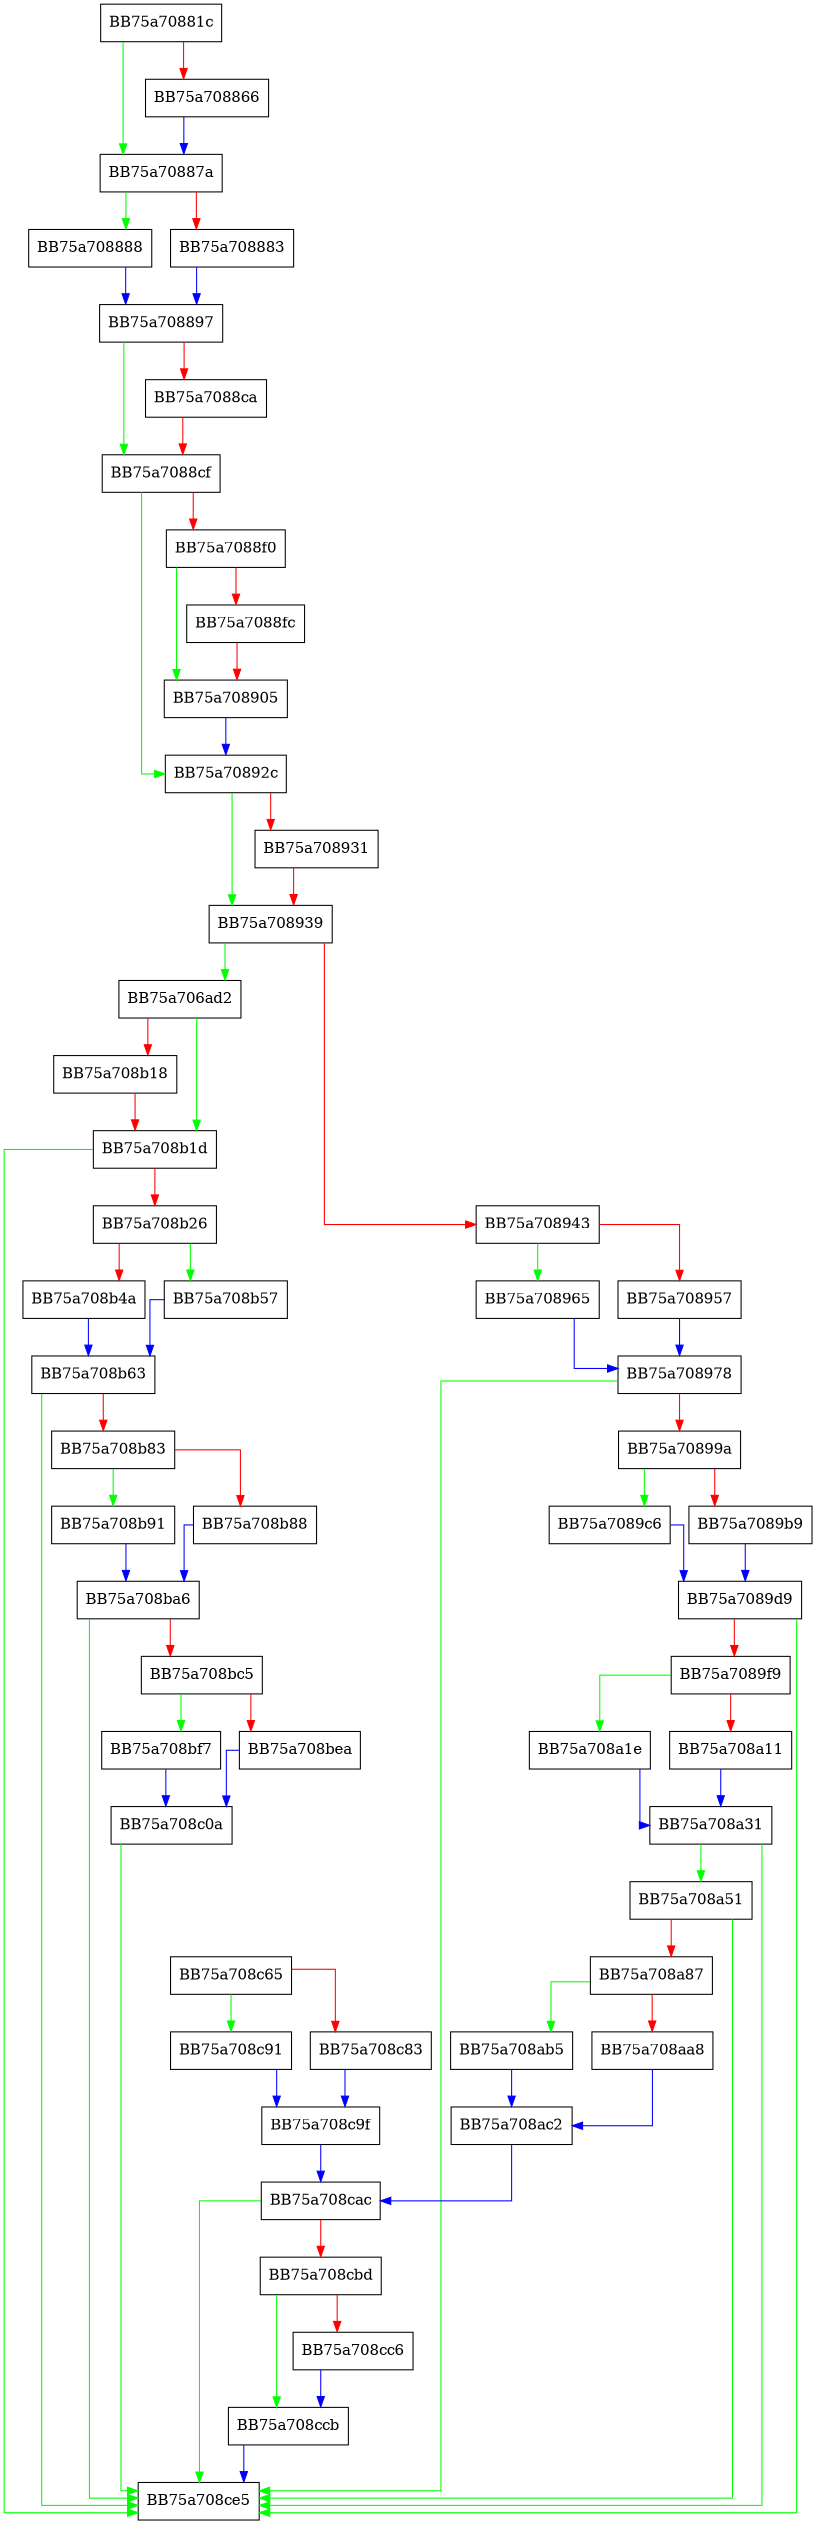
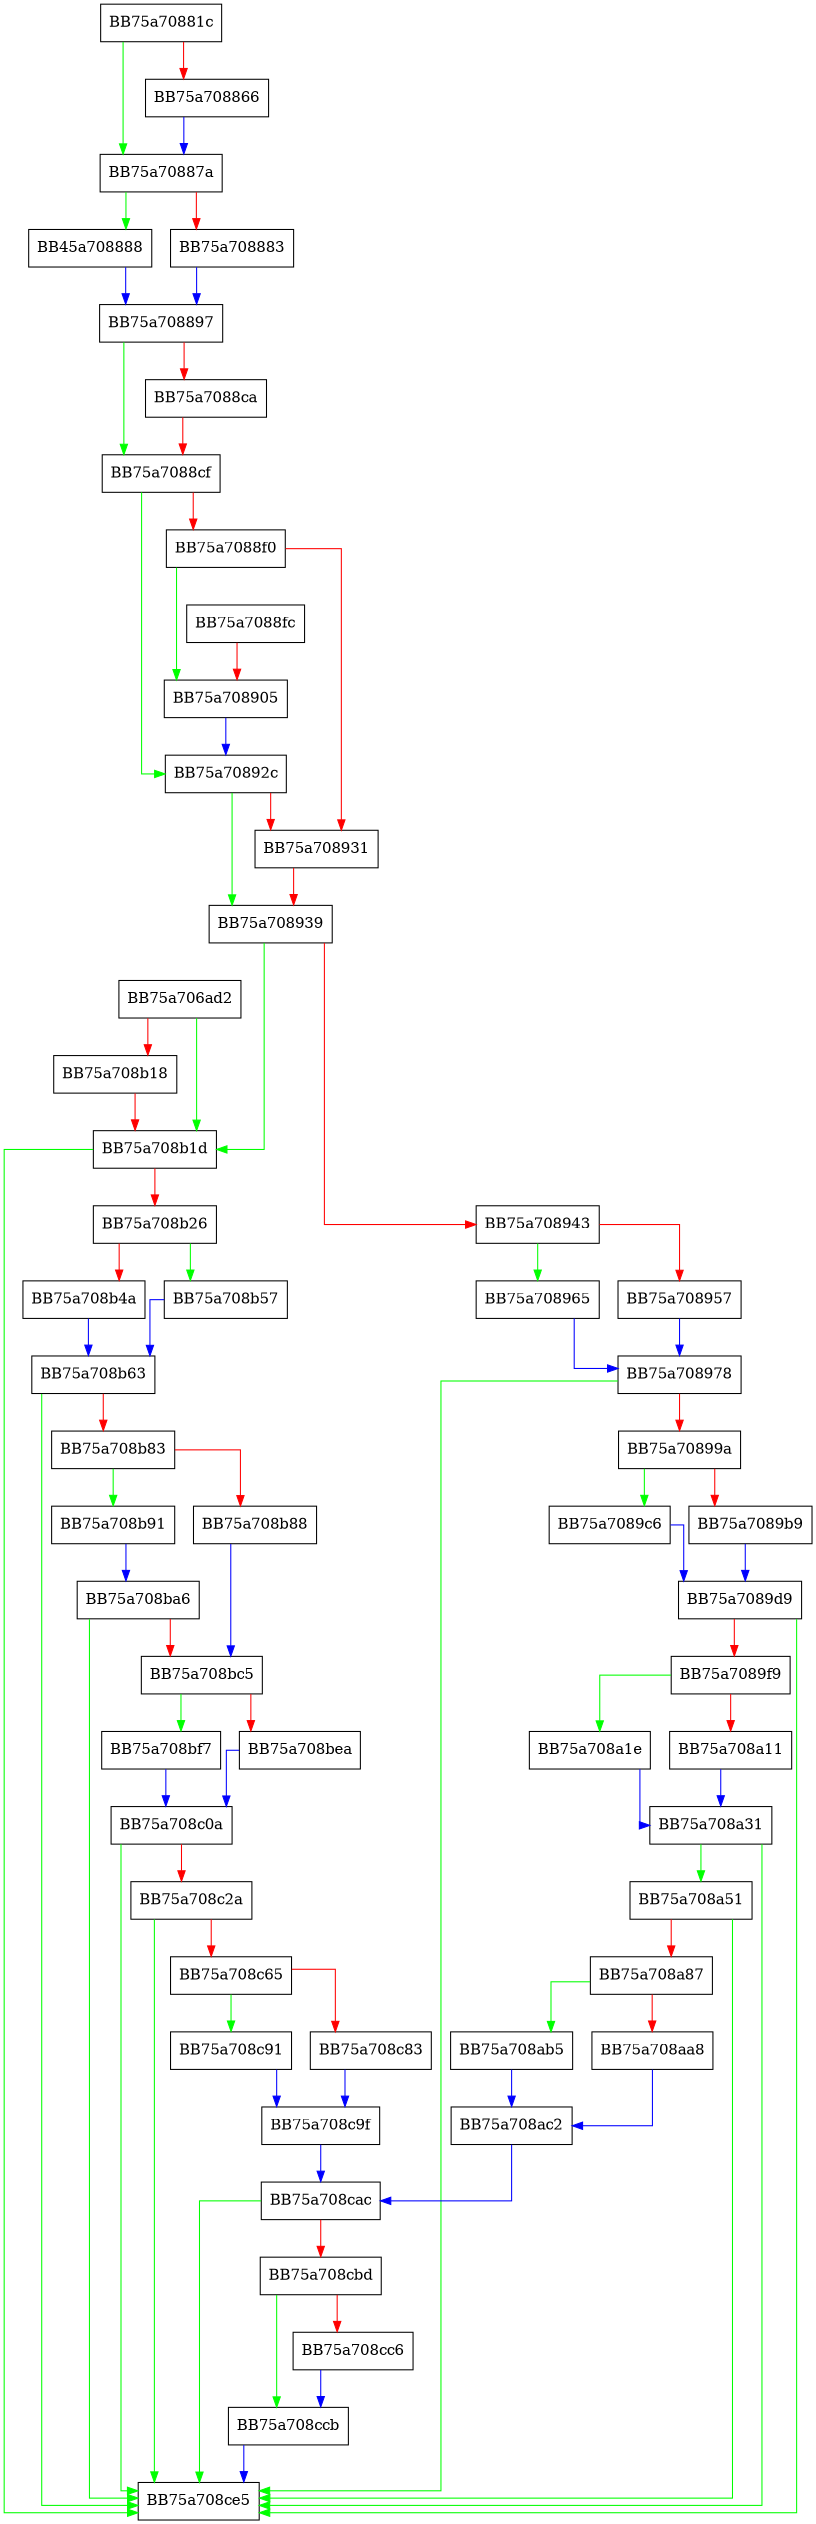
node "BB75a708888": label "BB75a708888" -> "BB45a708888"
edge "BB75a7088f0" -> "BB75a7088fc": now "BB75a7088f0" -> "BB75a708931"
edge "BB75a708939" -> "BB75a706ad2": now "BB75a708939" -> "BB75a708b1d"
edge "BB75a708b88" -> "BB75a708ba6": now "BB75a708b88" -> "BB75a708bc5"
node "BB75a708c2a": added
